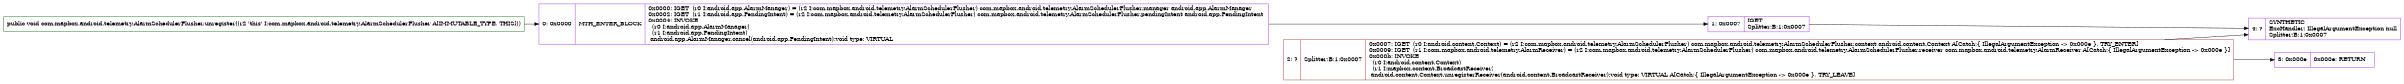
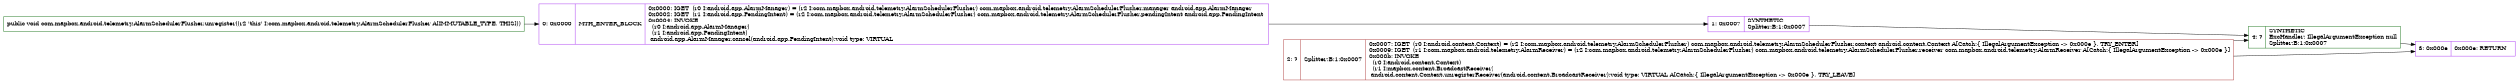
node "1: 0x0007": text "IGET" -> "SYNTHETIC"
node "4: ?": color purple -> darkgreen
edge "4: ?" -> "3: 0x000e": added
